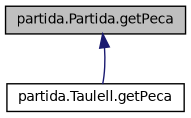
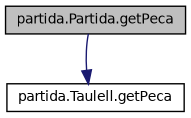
edge "partida.Taulell.getPeca" -> "partida.Partida.getPeca": reversed
